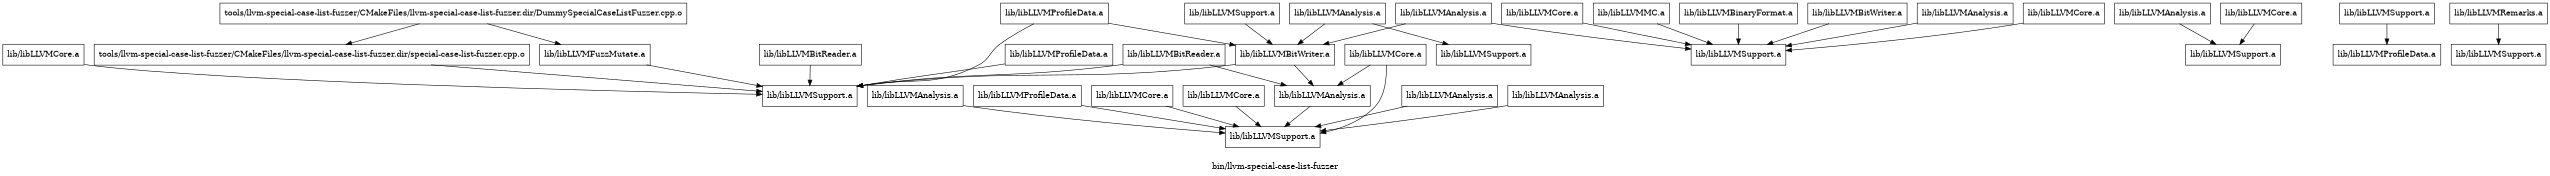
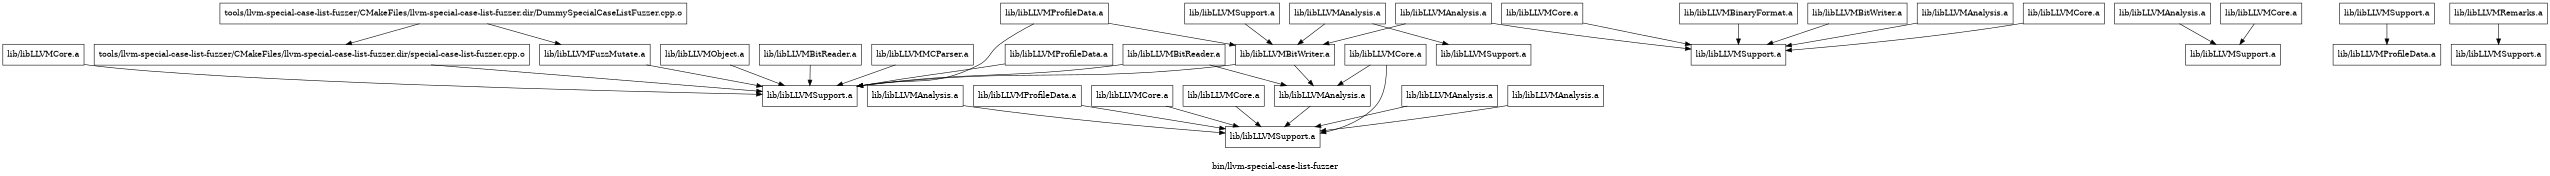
node "lib/libLLVMMC.a": removed
node "lib/libLLVMObject.a": added
node "lib/libLLVMMCParser.a": added
